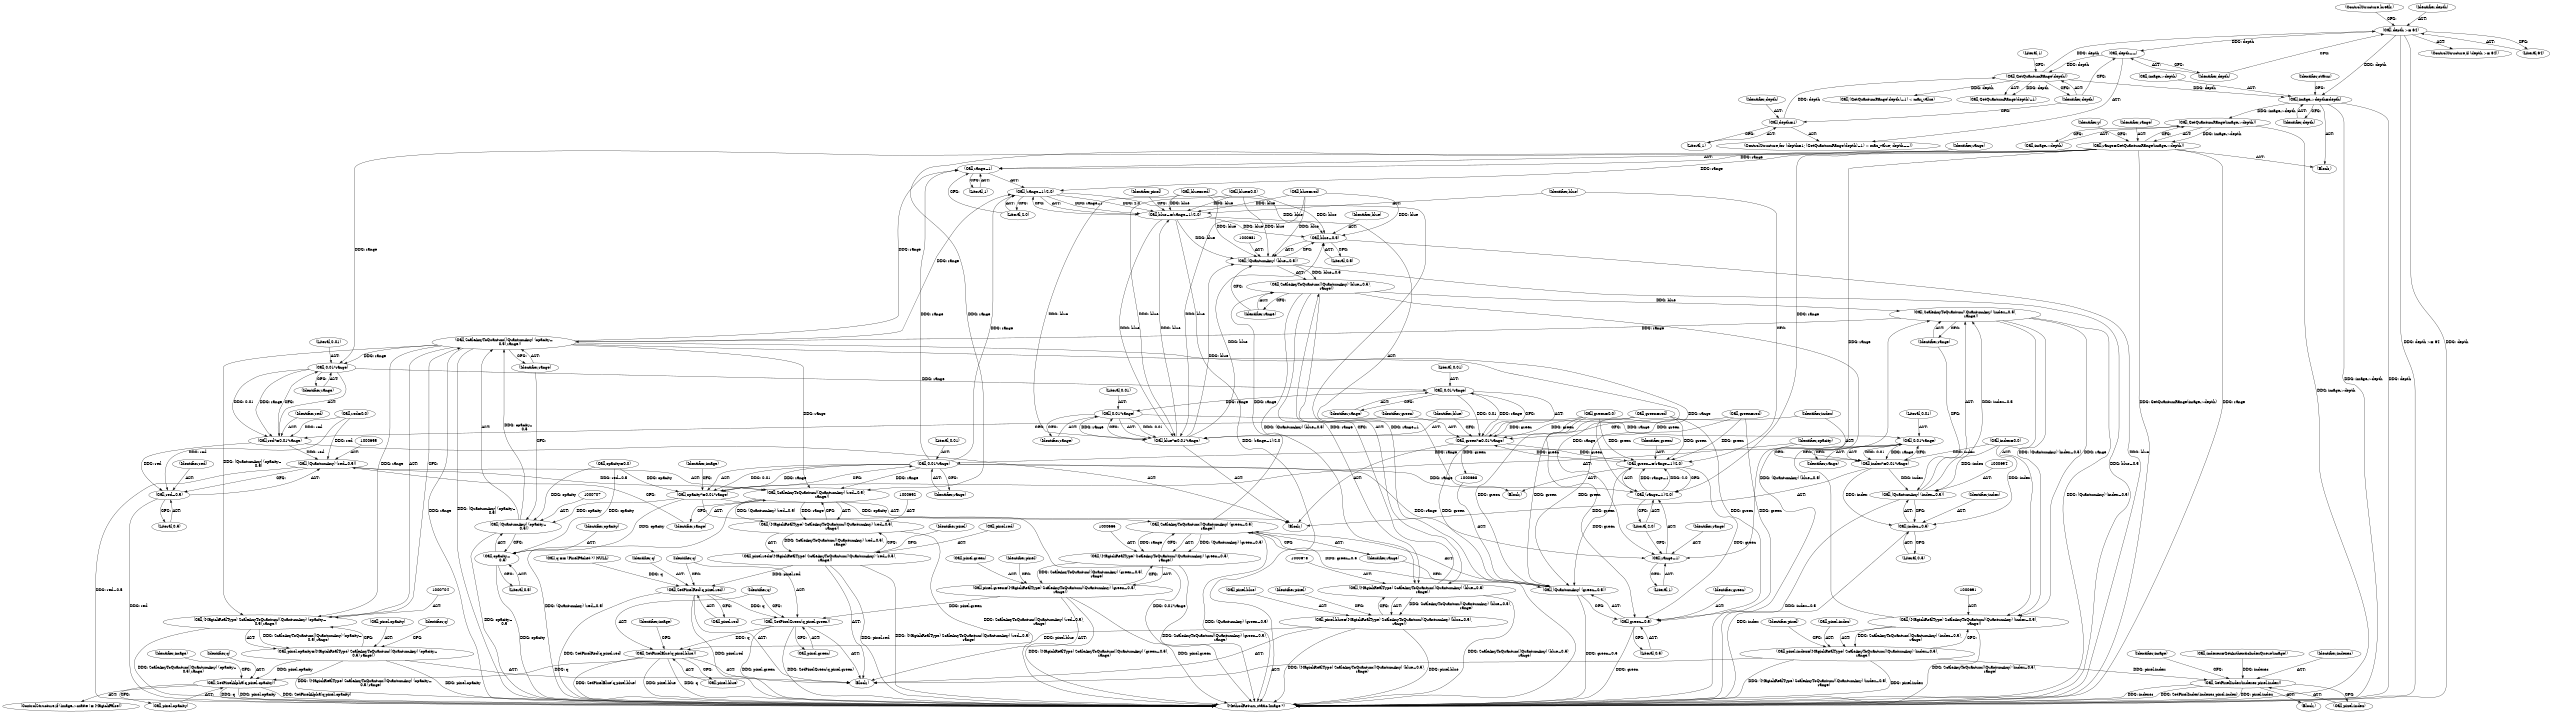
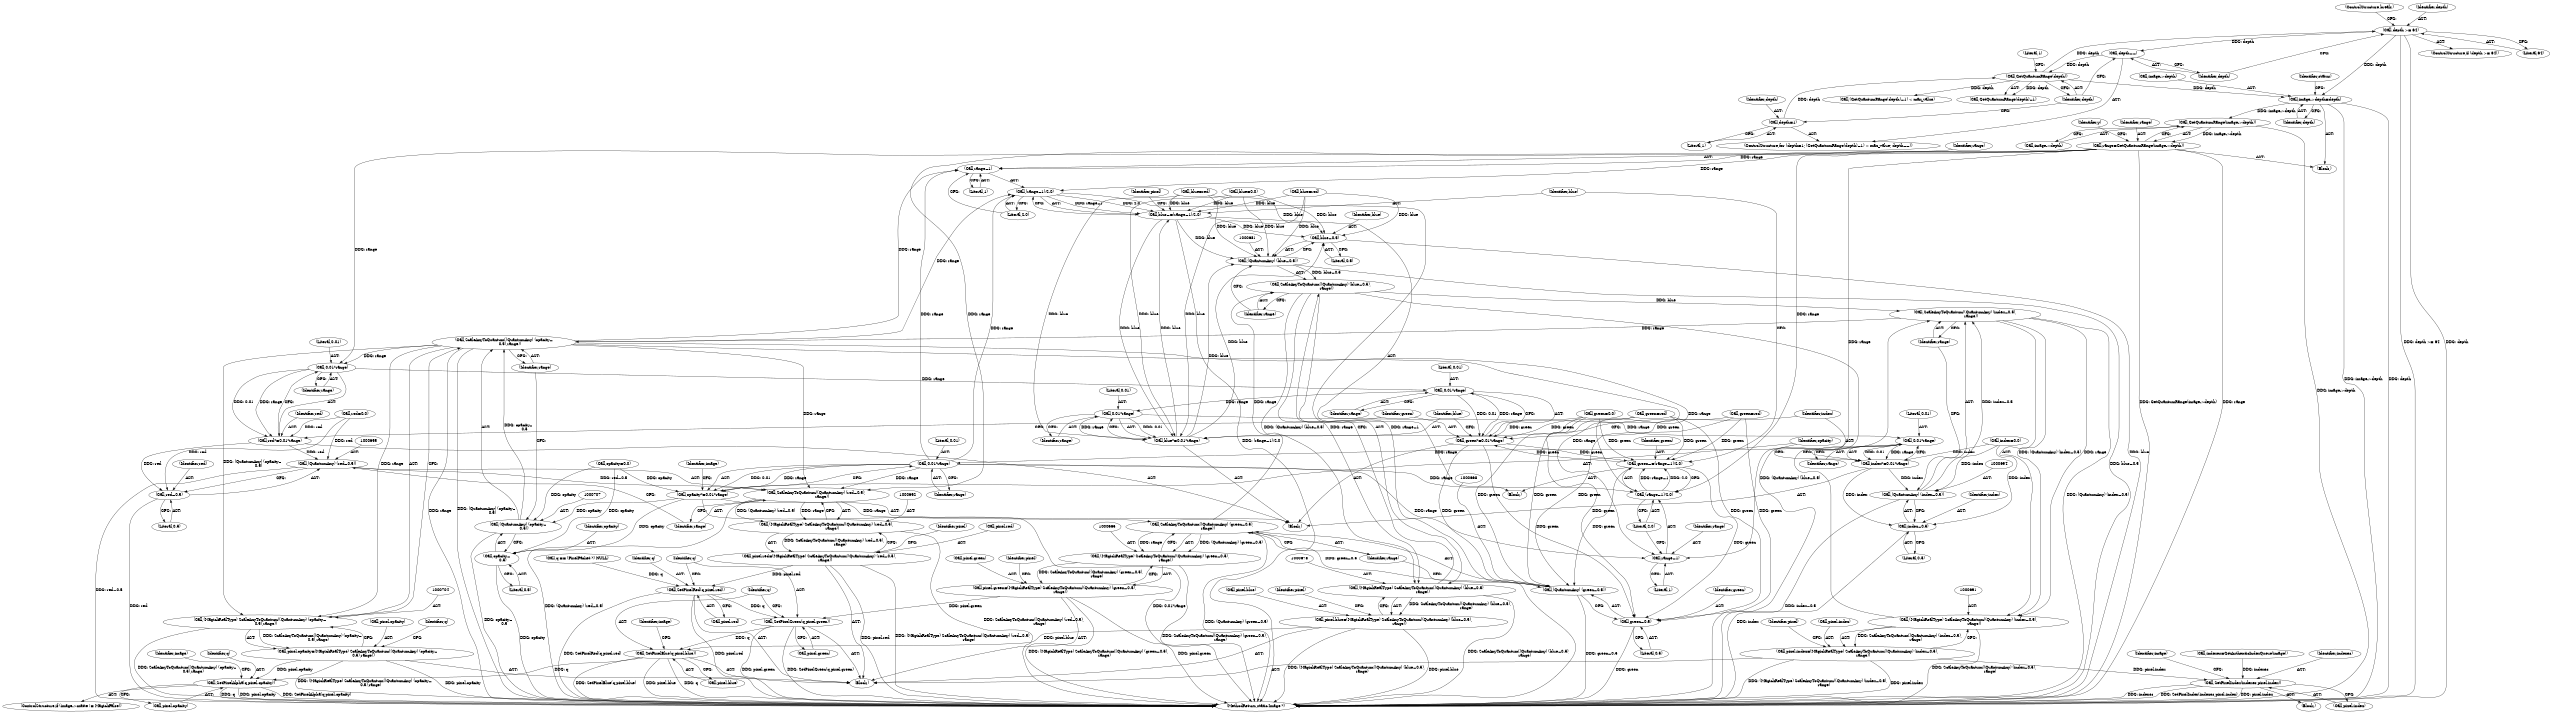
edge "(Call,green*=0.01*range)" -> "1000668": now "(Call,green*=0.01*range)" -> "(Call,green+0.5)"
edge "(Call,ScaleAnyToQuantum((QuantumAny) (red+0.5), range))" -> "(Call,ScaleAnyToQuantum((QuantumAny) (green+0.5), range))": label "DDG: opacity" -> "DDG: range"
